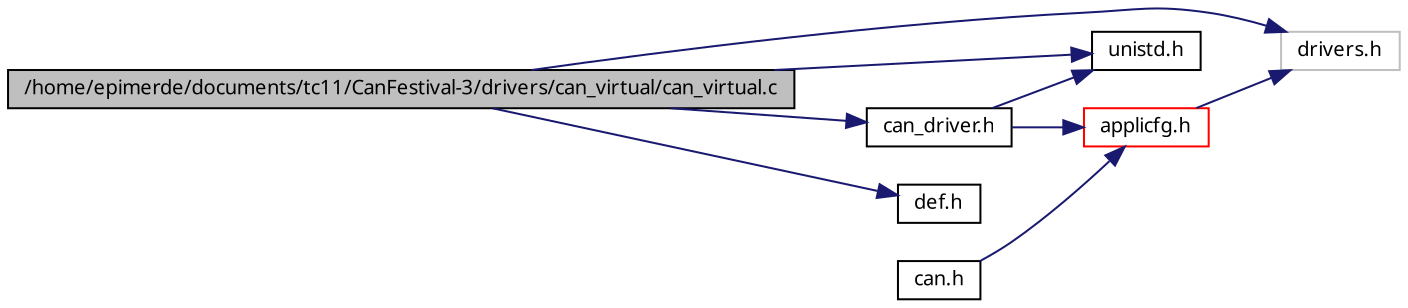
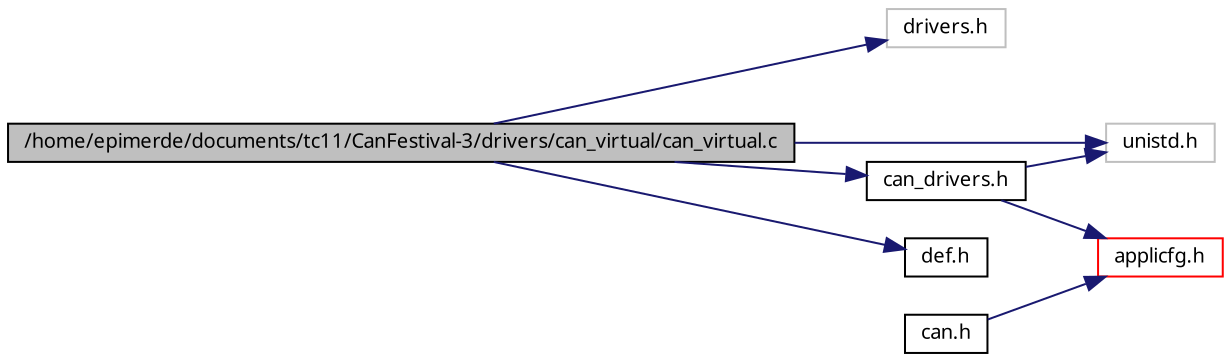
node "unistd.h": color black -> grey75
edge "applicfg.h" -> "drivers.h": removed
node "can_driver.h": label "can_driver.h" -> "can_drivers.h"
